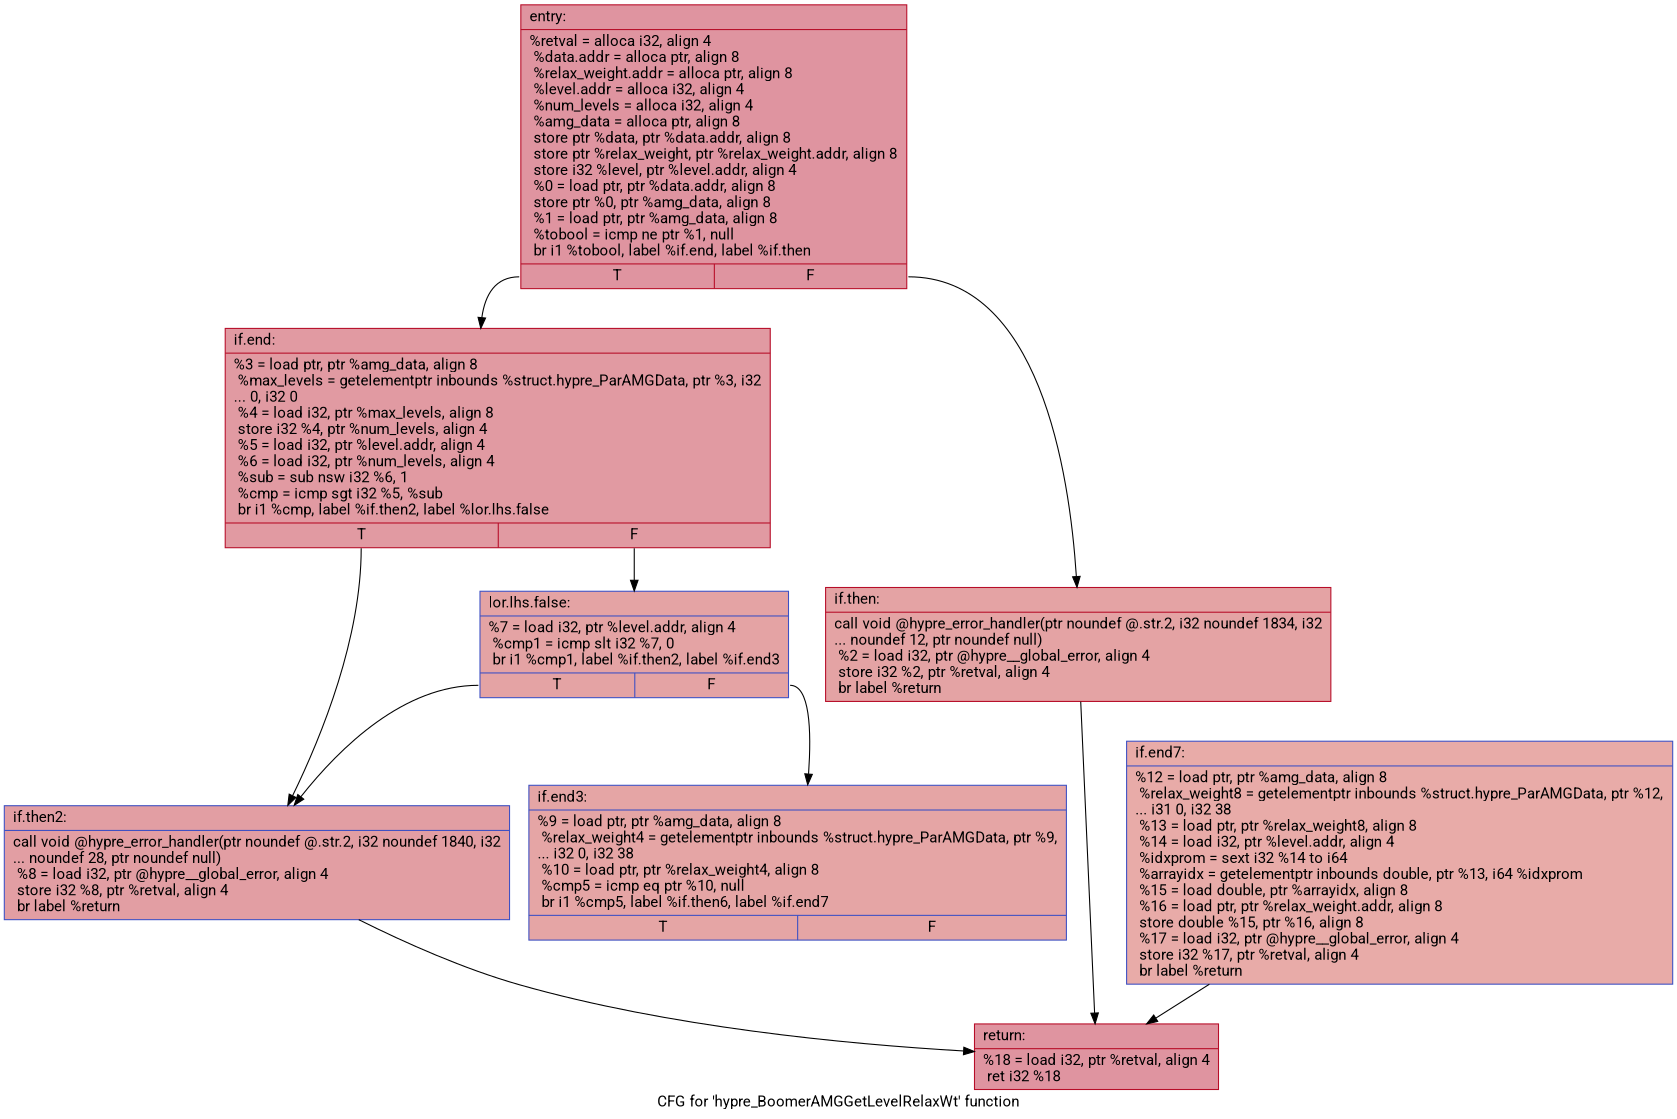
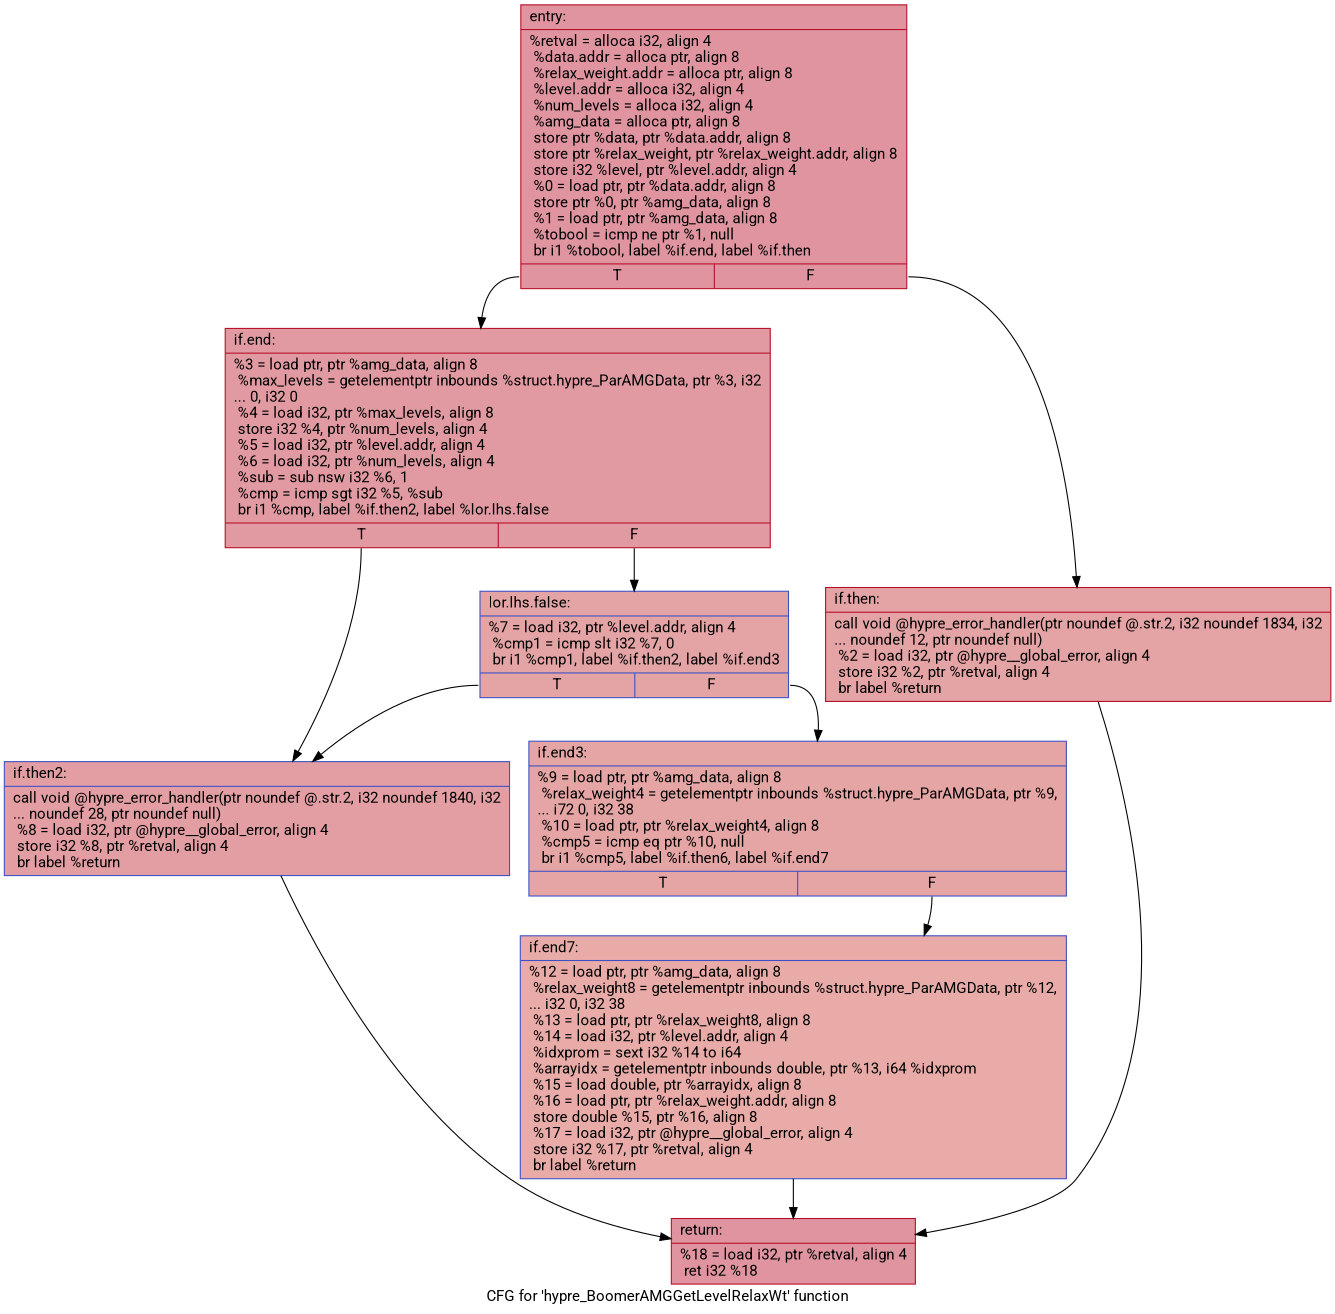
node "if.end7:": text "... i31 0, i32 38" -> "... i32 0, i32 38"
node "if.end3:": text "... i32 0, i32 38" -> "... i72 0, i32 38"
edge "if.end3:" -> "if.end7:": added
